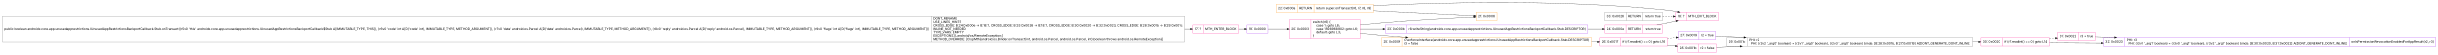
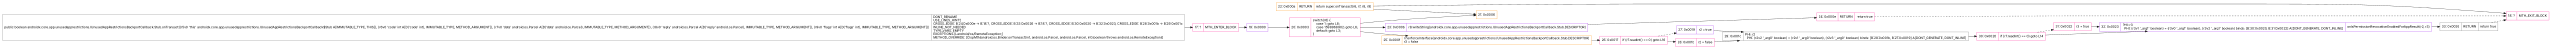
edge "24: 0x000e" -> "18: ?": style solid -> dashed
edge "32: 0x0023" -> "33: 0x0026": added
